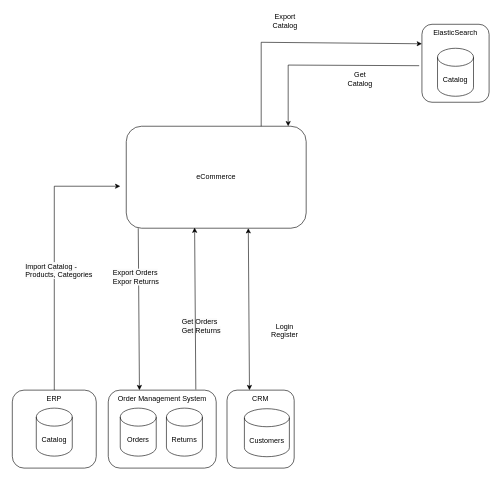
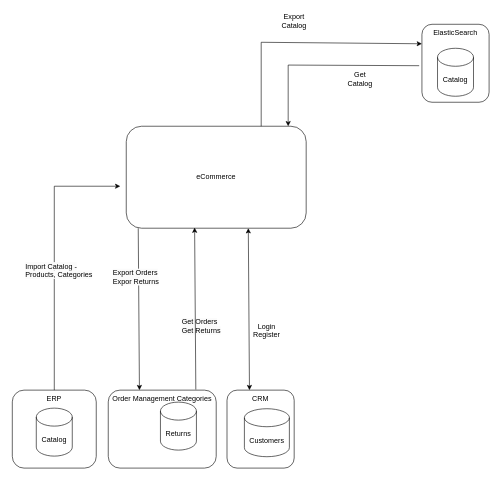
node "Export Catalog": moved (285, 21) -> (294, 21)
node "Login Register": moved (306, 330) -> (288, 330)
node "Order Management System": label "Order Management System" -> "Order Management Categories"
node "Orders": removed
node "Returns": moved (185, 432) -> (179, 426)
